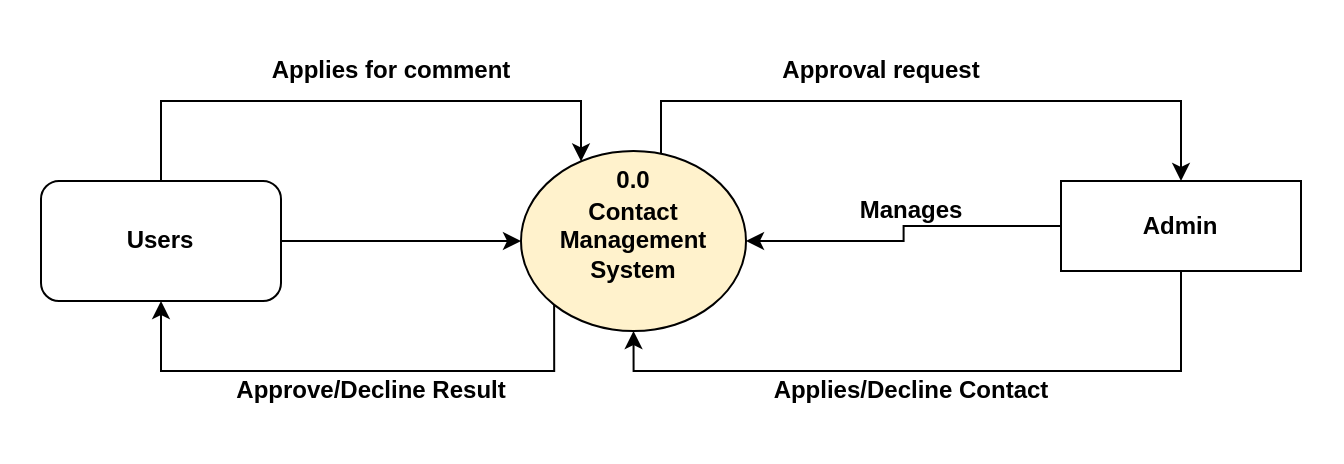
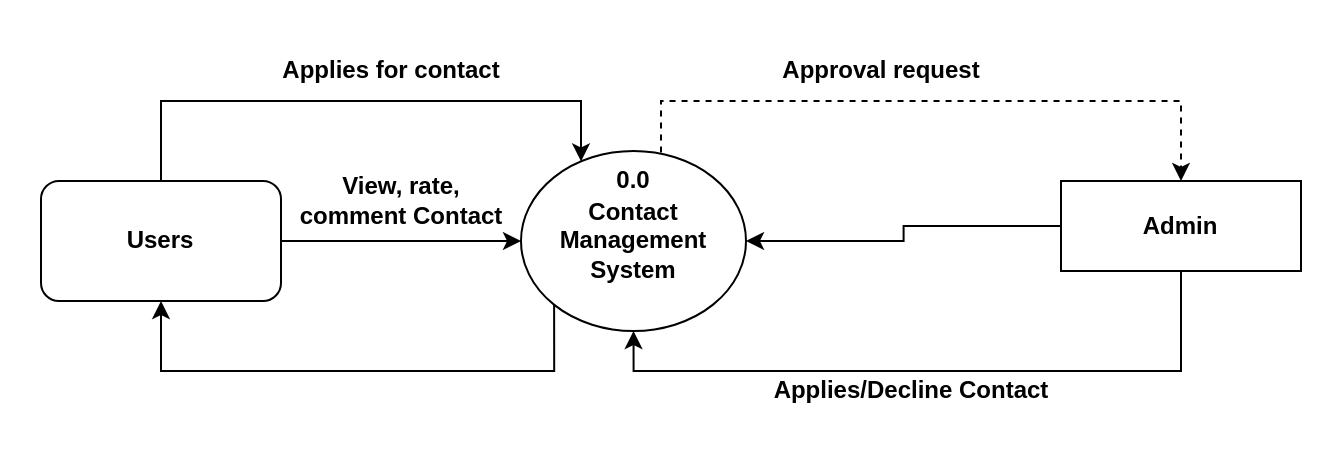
node "Applies for comment": label "Applies for comment" -> "Applies for contact"
edge "0.0" -> "Admin": style solid -> dashed
node "View, rate, comment Contact": added
node "Manages": removed
node "Contact Management System": fillcolor #fff2cc -> #ffffff
node "Approve/Decline Result": removed
